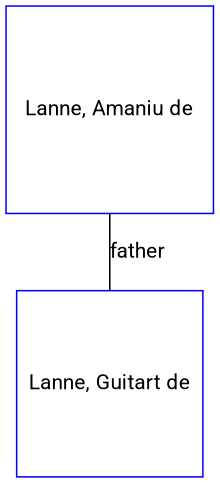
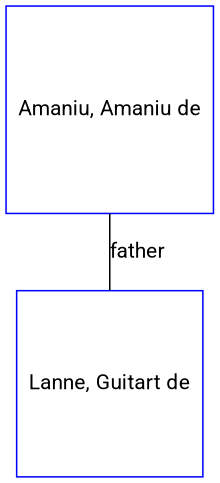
node "Lanne, Amaniu de": label "Lanne, Amaniu de" -> "Amaniu, Amaniu de"
